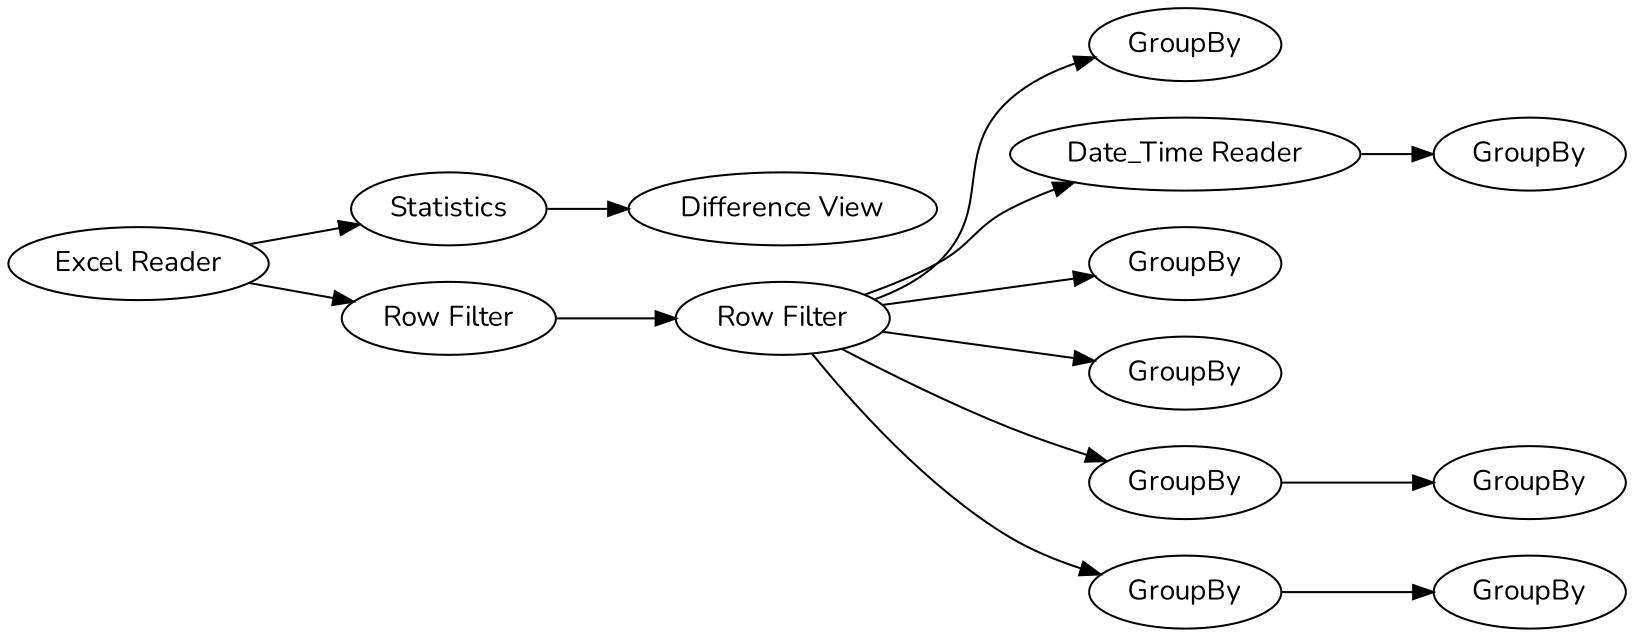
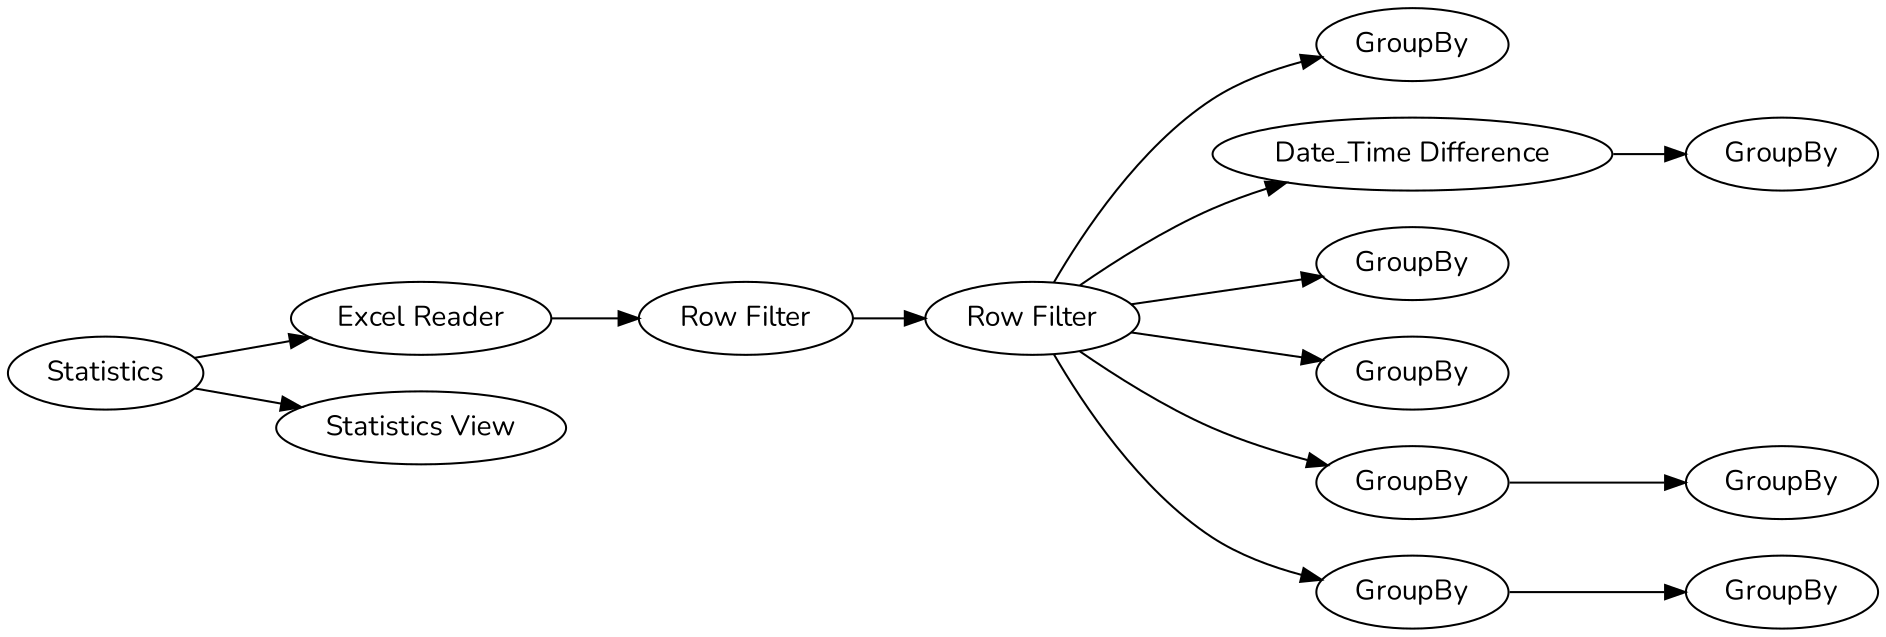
node "Date_Time Reader": label "Date_Time Reader" -> "Date_Time Difference"
node "Difference View": label "Difference View" -> "Statistics View"
edge "Excel Reader" -> "Statistics": reversed
